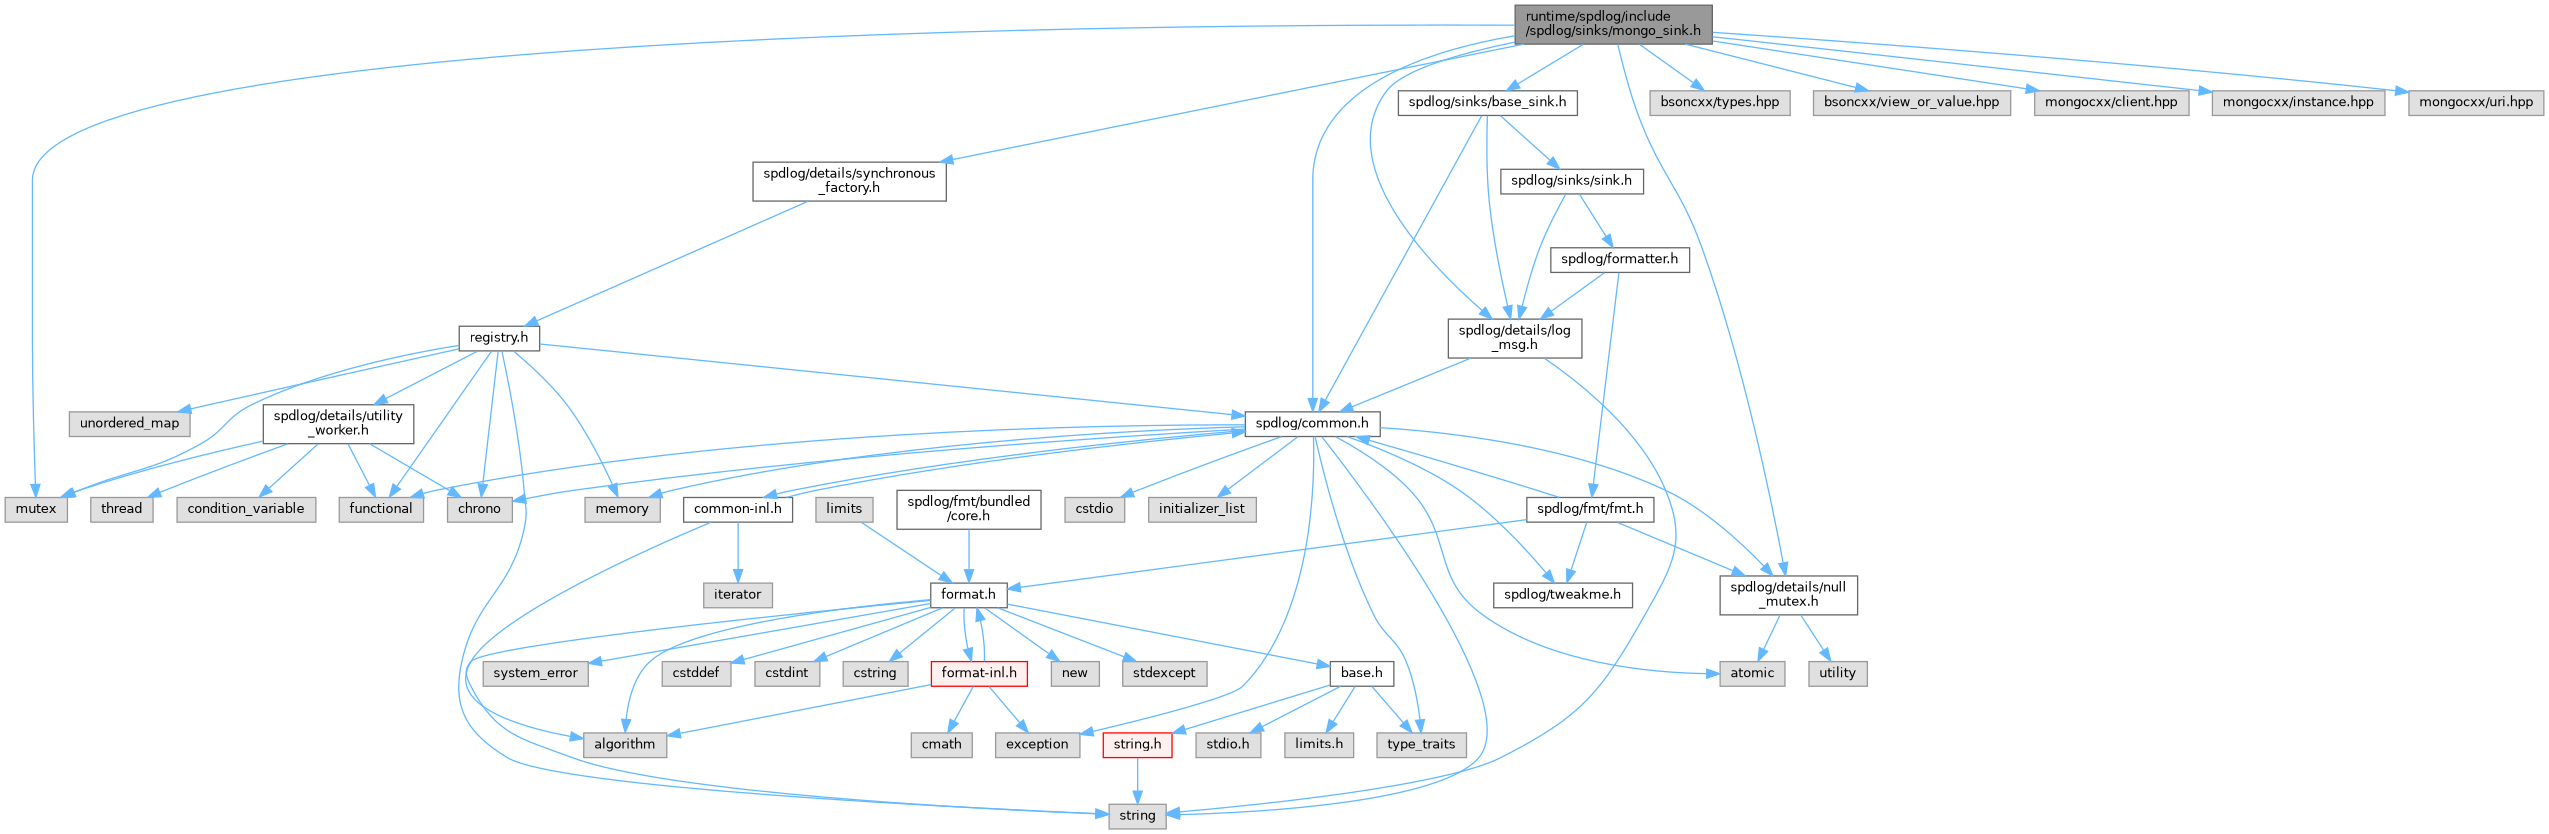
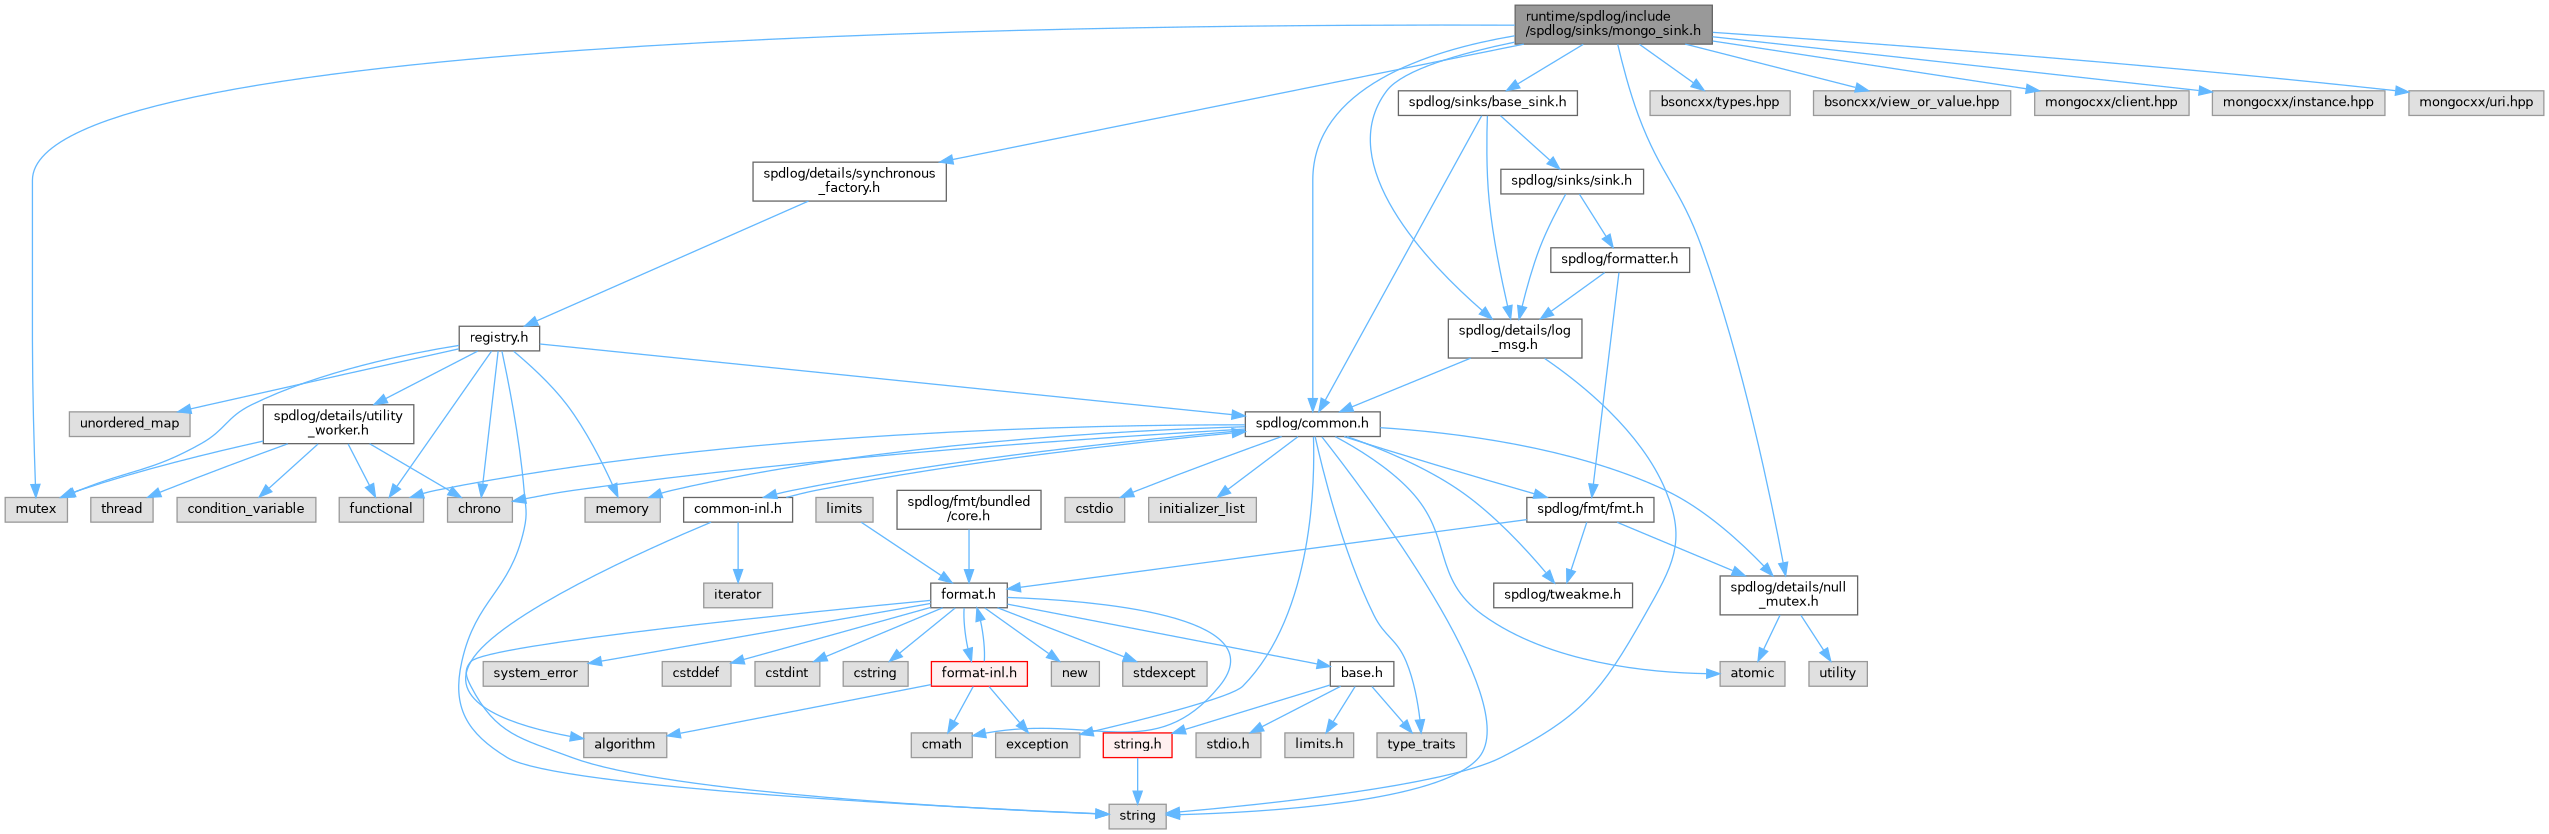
edge "spdlog/fmt/fmt.h" -> "spdlog/common.h": reversed
edge "format.h" -> "algorithm": now "format.h" -> "cmath"
